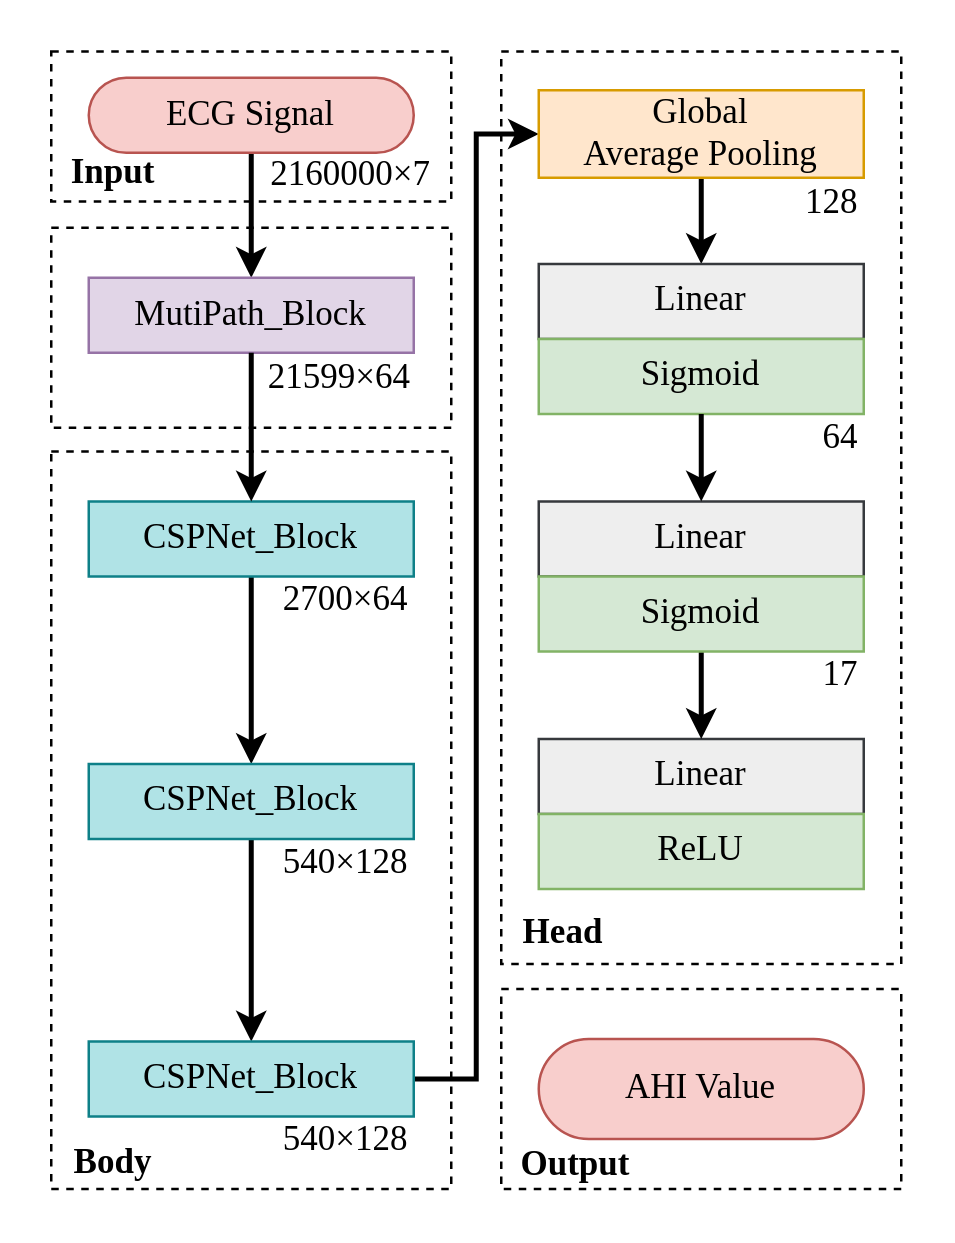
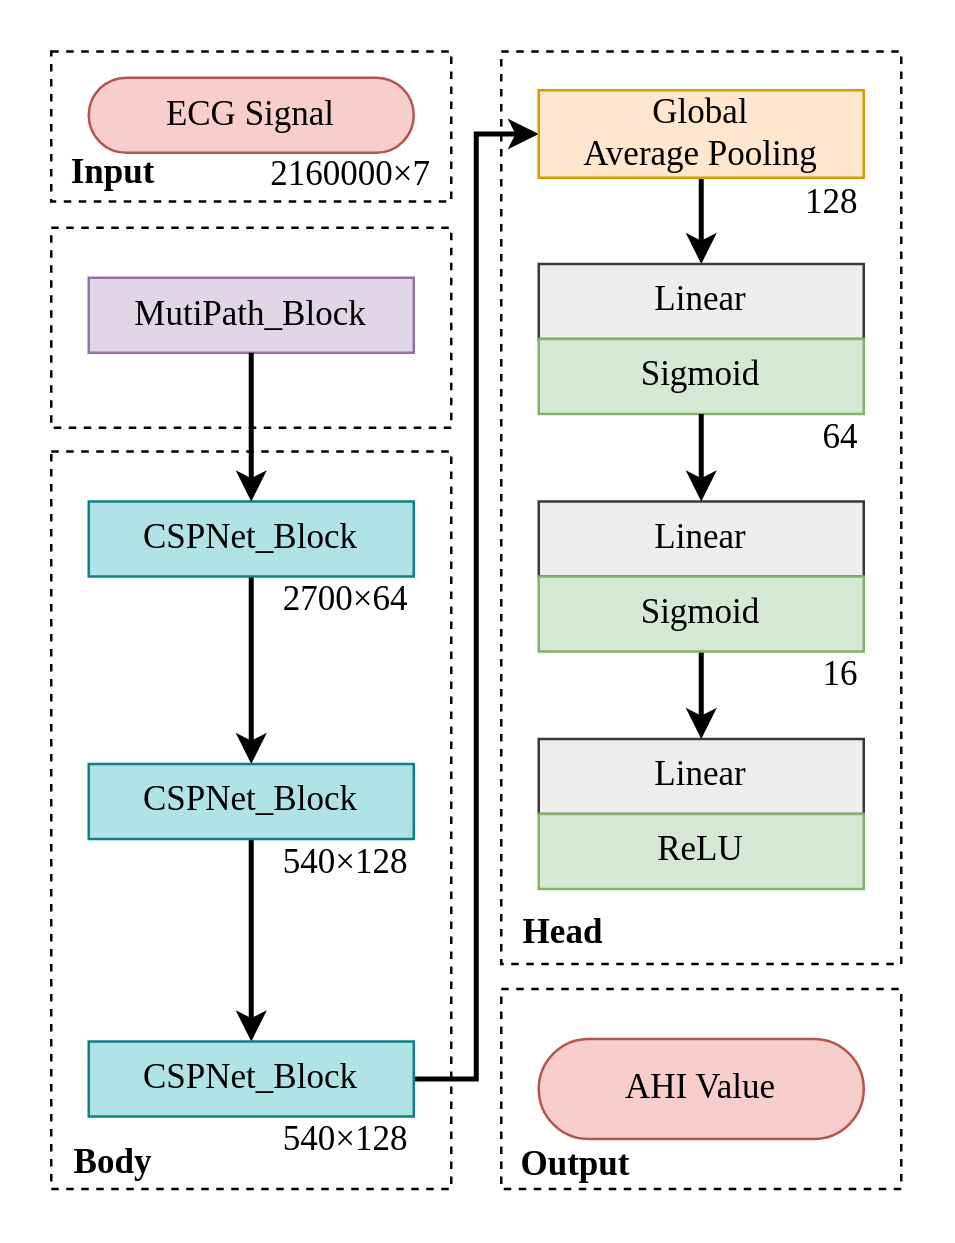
edge "ECG Signal" -> "MutiPath_Block": removed
node "21599×64": removed
node "17": label "17" -> "16"
